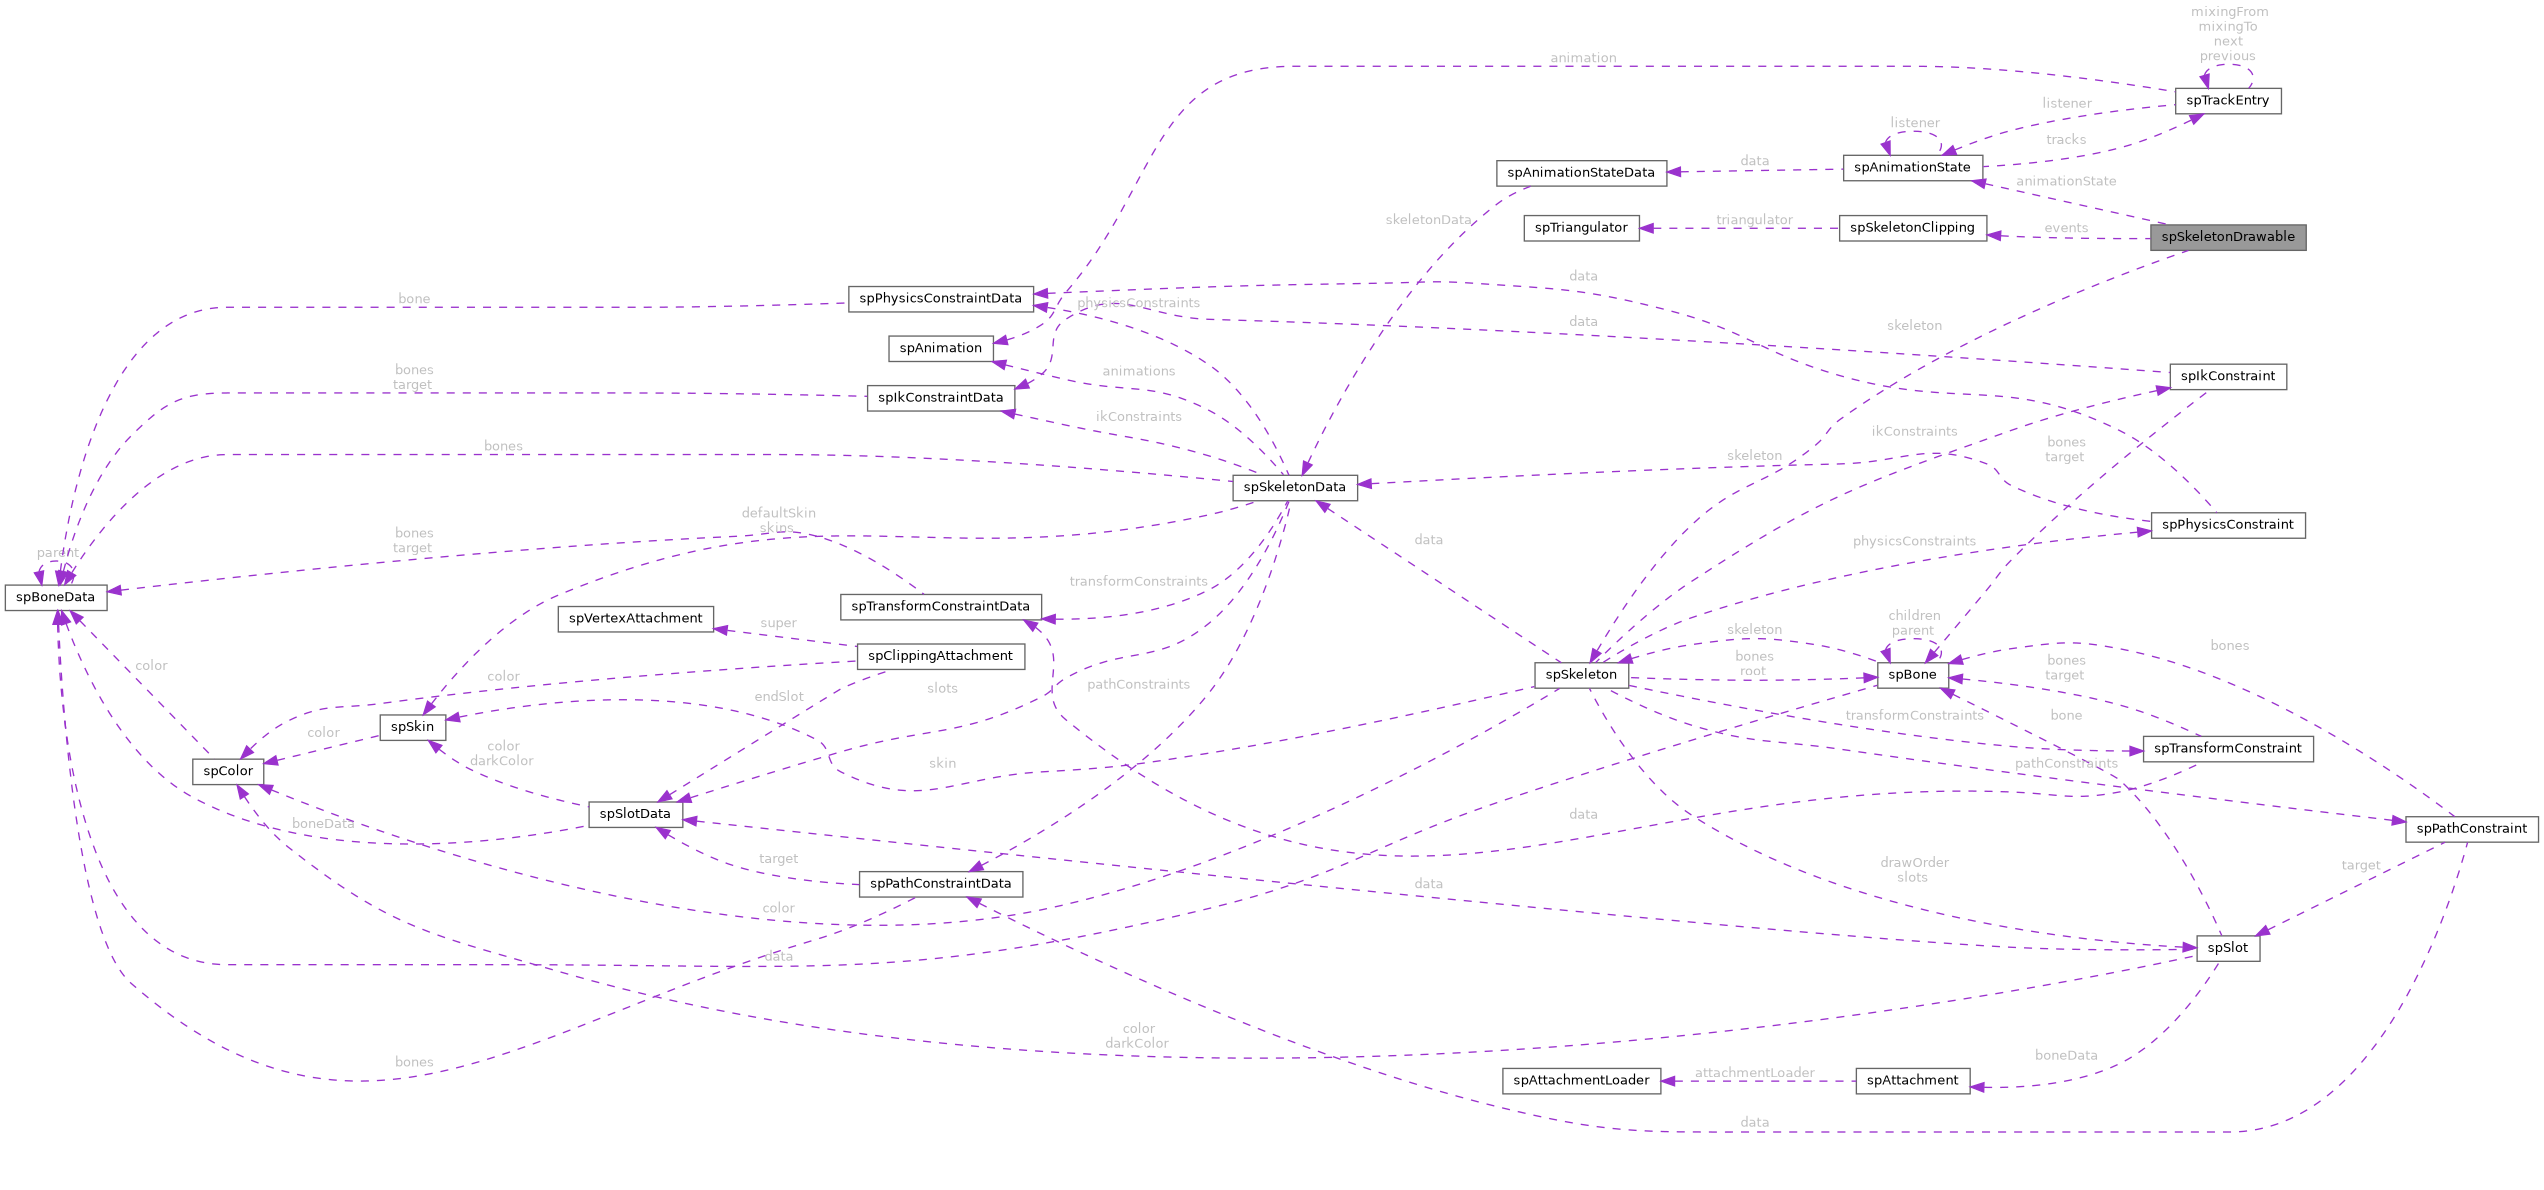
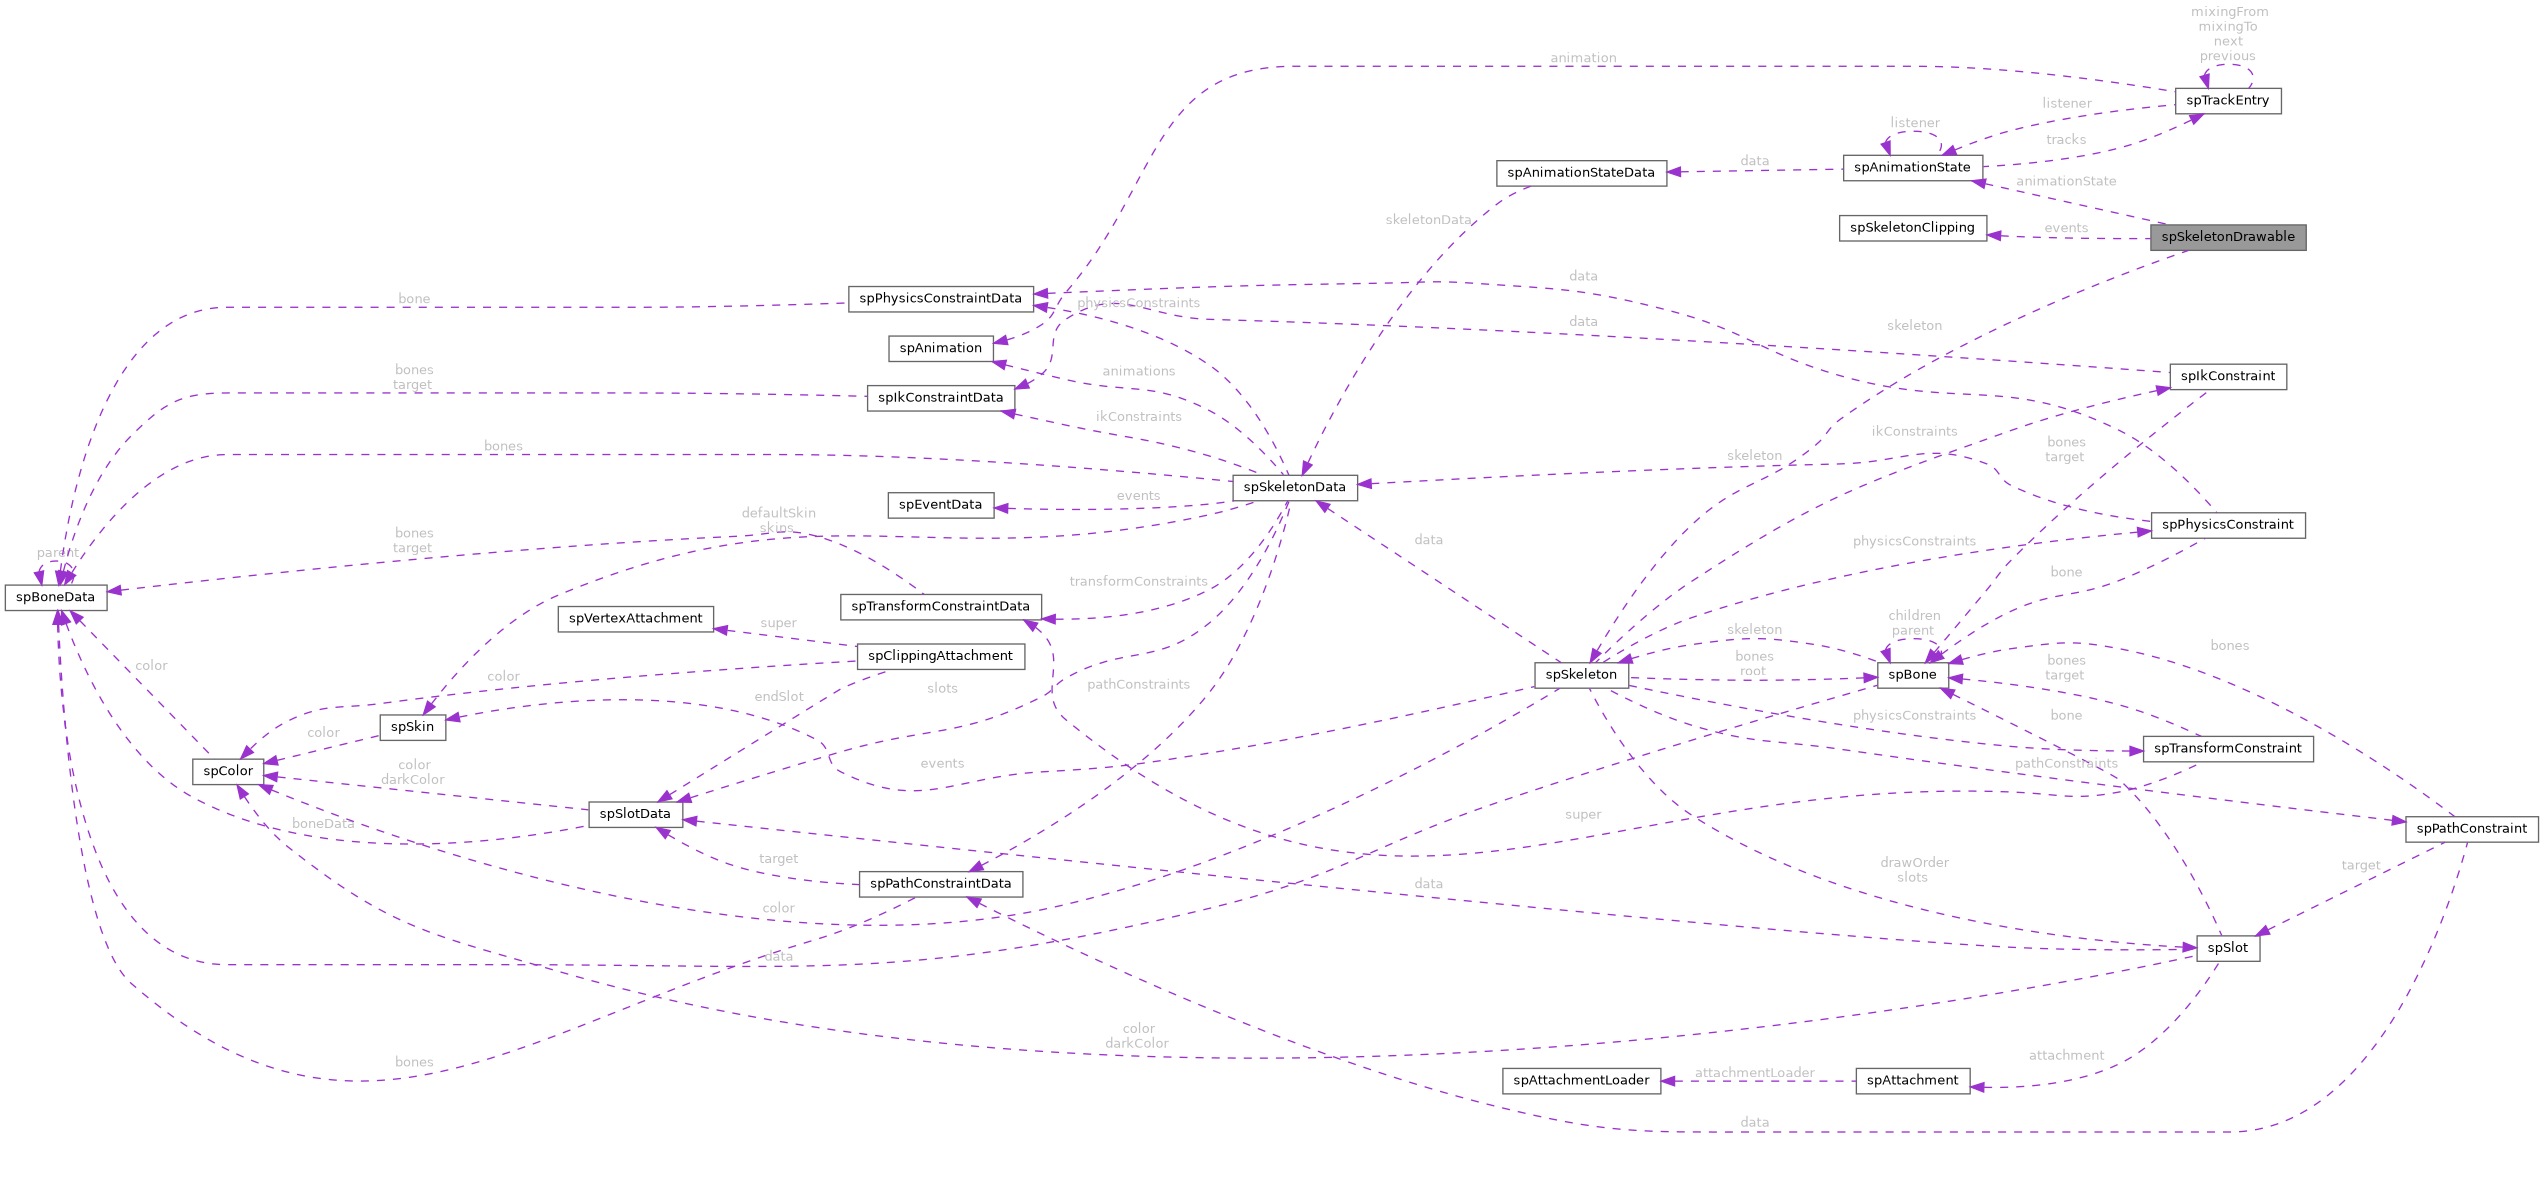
node "spTriangulator": removed
node "spEventData": added
edge "spPhysicsConstraint" -> "spBone": added, label "bone"
edge "spSkeleton" -> "spTransformConstraint": label " transformConstraints" -> " physicsConstraints"
edge "spSkeleton" -> "spSkin": label " skin" -> " events"
edge "spSlotData" -> "spSkin": now "spSlotData" -> "spColor"
edge "spTransformConstraint" -> "spTransformConstraintData": label " data" -> " super"
edge "spSlot" -> "spAttachment": label " boneData" -> " attachment"
